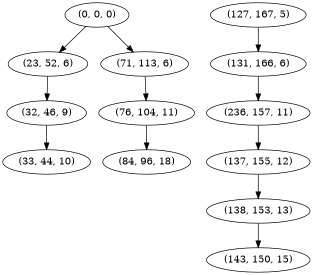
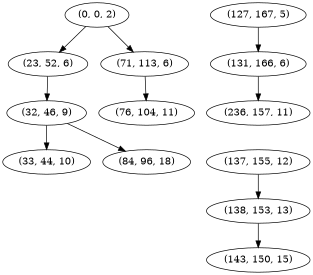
node "(0, 0, 0)": label "(0, 0, 0)" -> "(0, 0, 2)"
edge "(76, 104, 11)" -> "(84, 96, 18)": now "(32, 46, 9)" -> "(84, 96, 18)"
edge "(236, 157, 11)" -> "(137, 155, 12)": removed
